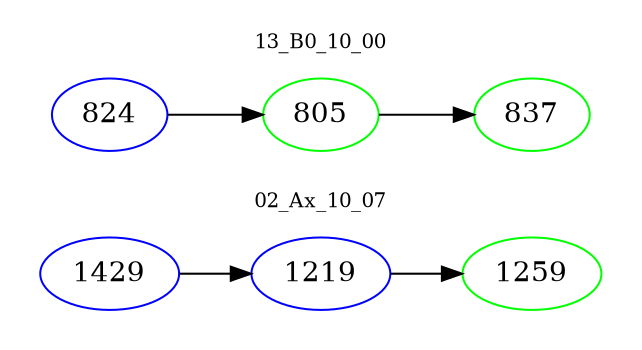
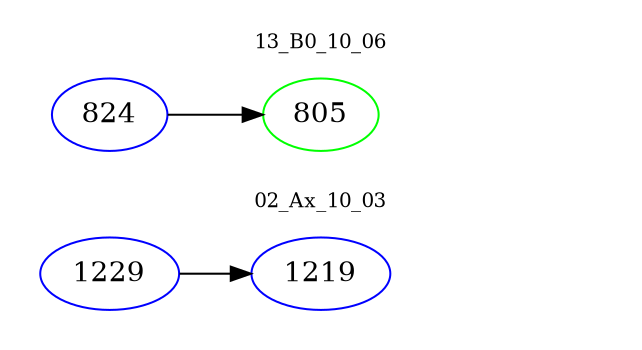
cluster "13_B0_10_00": label "13_B0_10_00" -> "13_B0_10_06"
node "837": removed
cluster "02_Ax_10_07": label "02_Ax_10_07" -> "02_Ax_10_03"
node "1429": label "1429" -> "1229"
node "1259": removed
